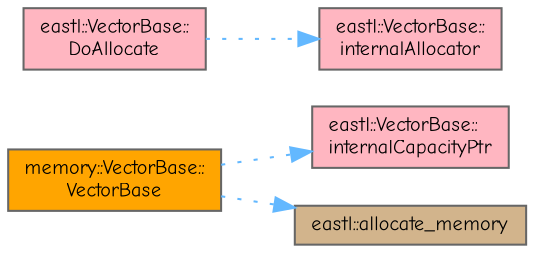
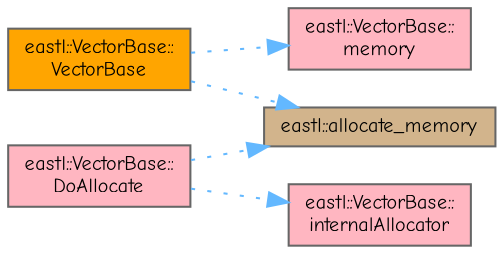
node "eastl::VectorBase:: internalCapacityPtr": label "eastl::VectorBase:: internalCapacityPtr" -> "eastl::VectorBase:: memory"
edge "eastl::VectorBase:: DoAllocate" -> "eastl::allocate_memory": added
node "memory::VectorBase:: VectorBase": label "memory::VectorBase:: VectorBase" -> "eastl::VectorBase:: VectorBase"
